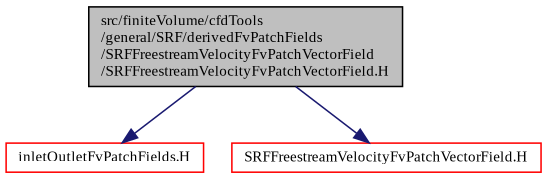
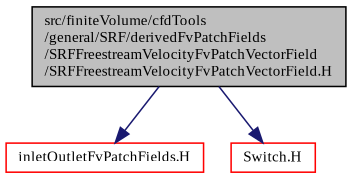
node "SRFFreestreamVelocityFvPatchVectorField.H": label "SRFFreestreamVelocityFvPatchVectorField.H" -> "Switch.H"
